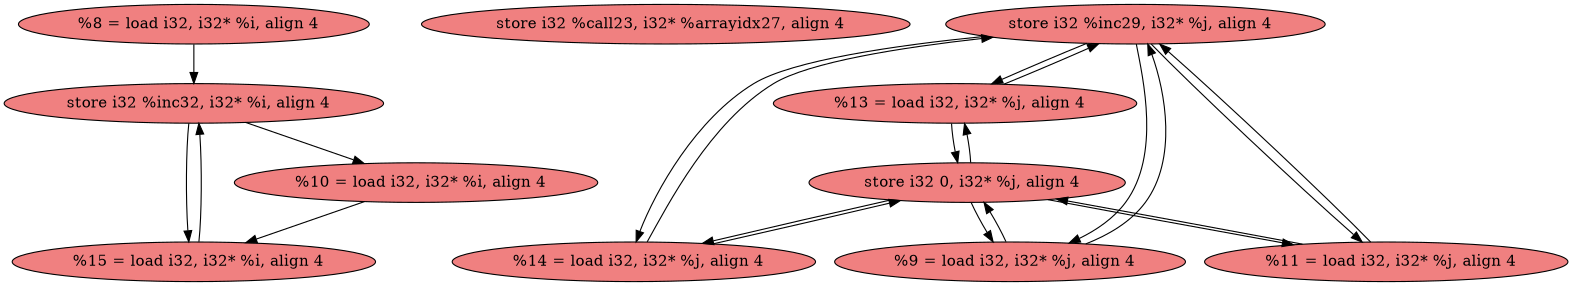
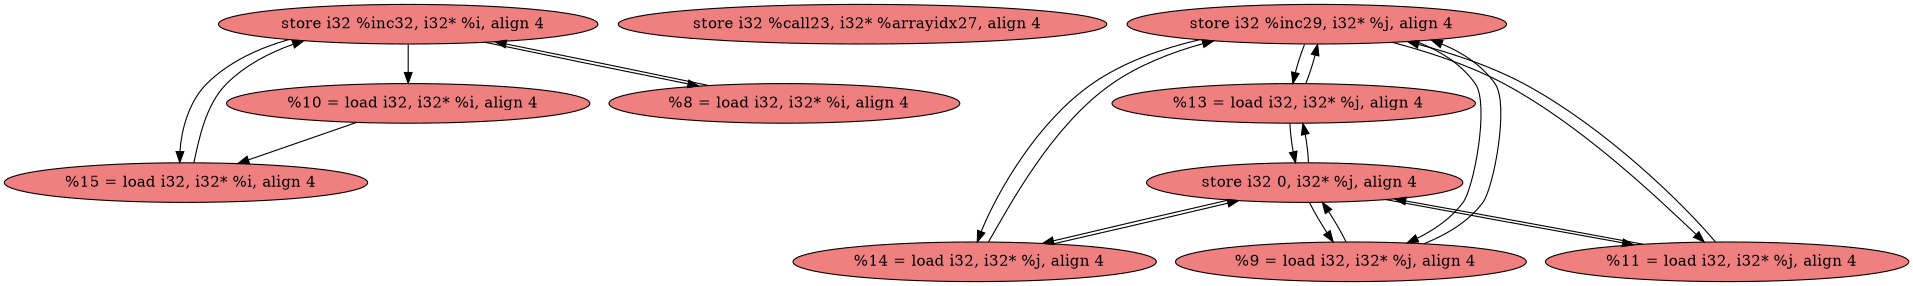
edge "store i32 %inc32, i32* %i, align 4" -> "%8 = load i32, i32* %i, align 4": added
